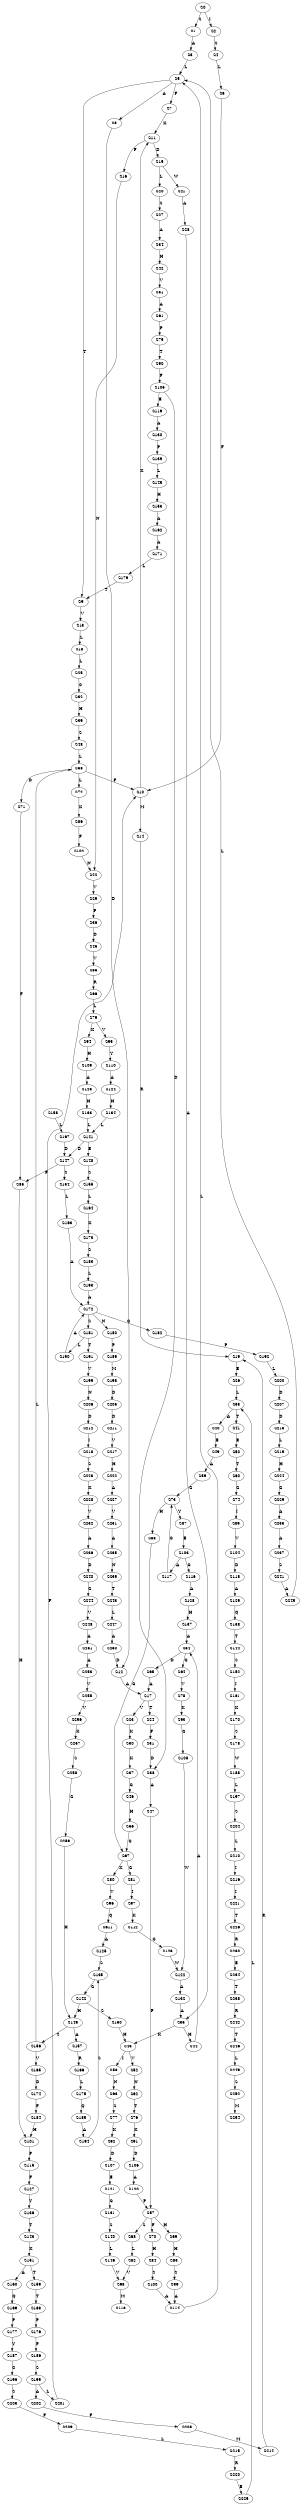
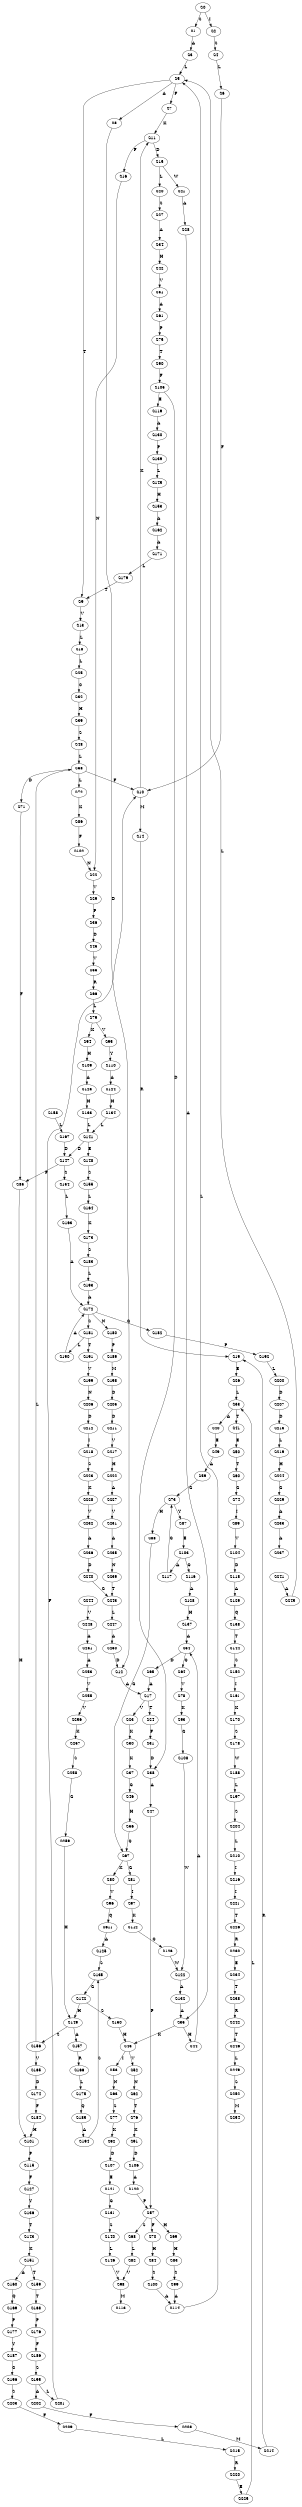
edge "S237" -> "S241": removed, label "S"
edge "S240" -> "S244": now "S240" -> "S243"
